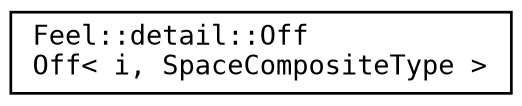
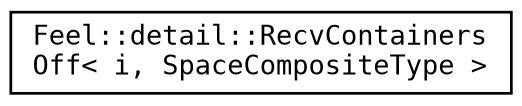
node "Feel::detail::Off Off< i, SpaceCompositeType >": label "Feel::detail::Off Off< i, SpaceCompositeType >" -> "Feel::detail::RecvContainers Off< i, SpaceCompositeType >"
